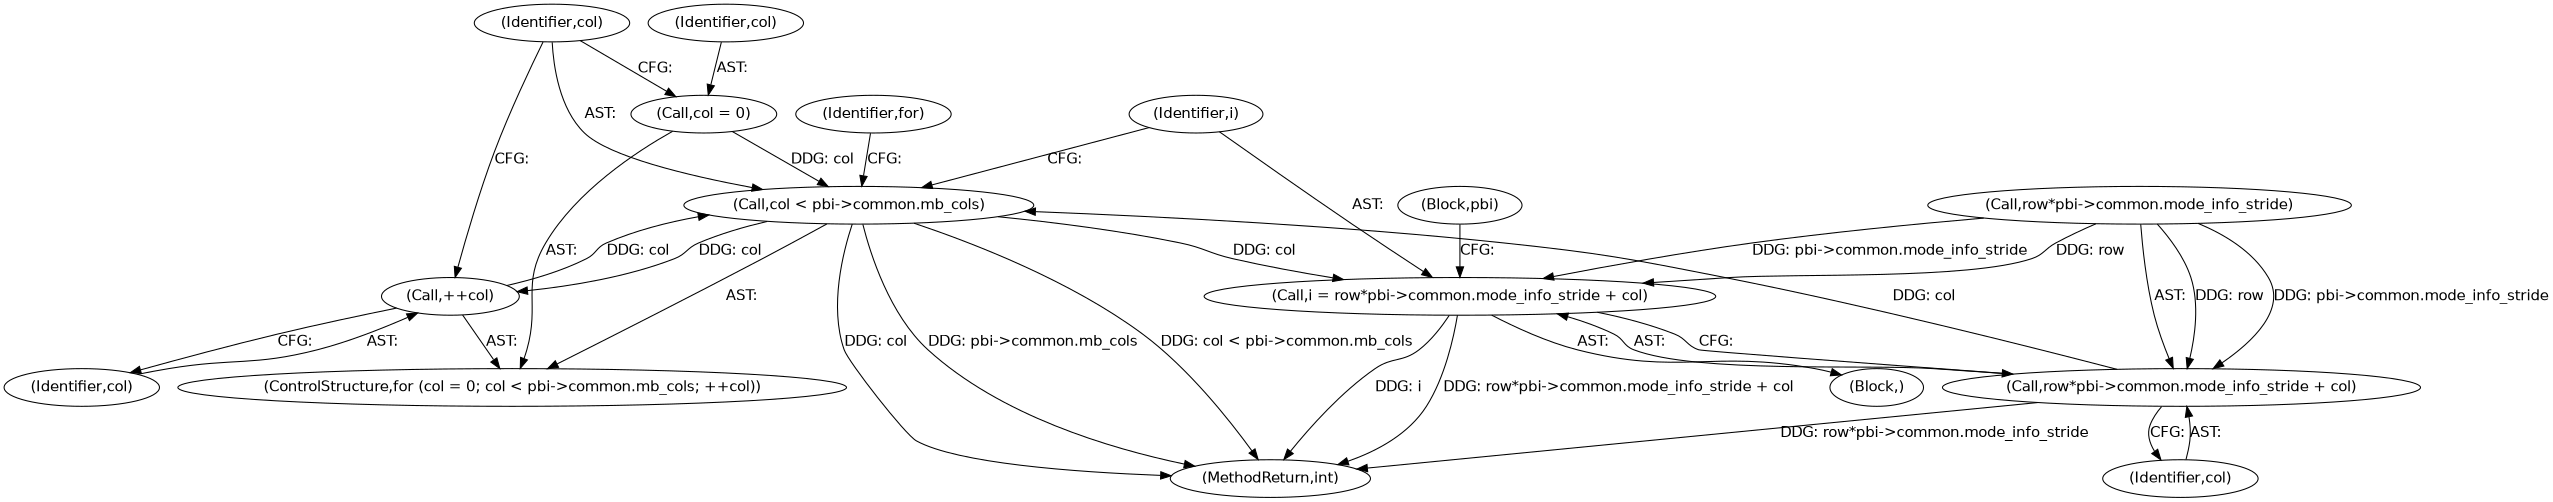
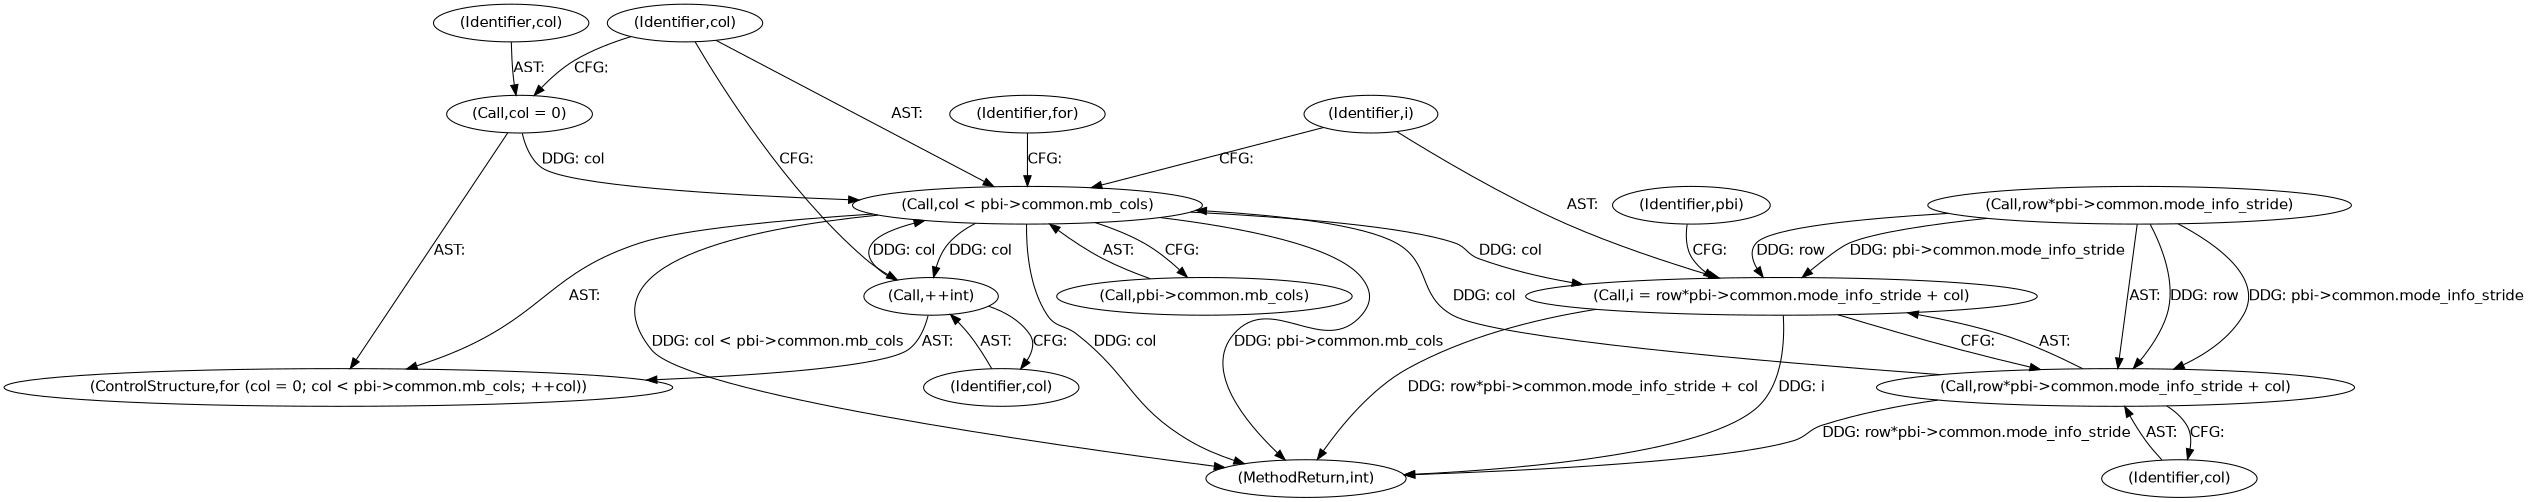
node "(Block,pbi)": label "(Block,pbi)" -> "(Identifier,pbi)"
node "(Call,++col)": label "(Call,++col)" -> "(Call,++int)"
node "(Call,pbi->common.mb_cols)": added
node "(Block,)": removed
